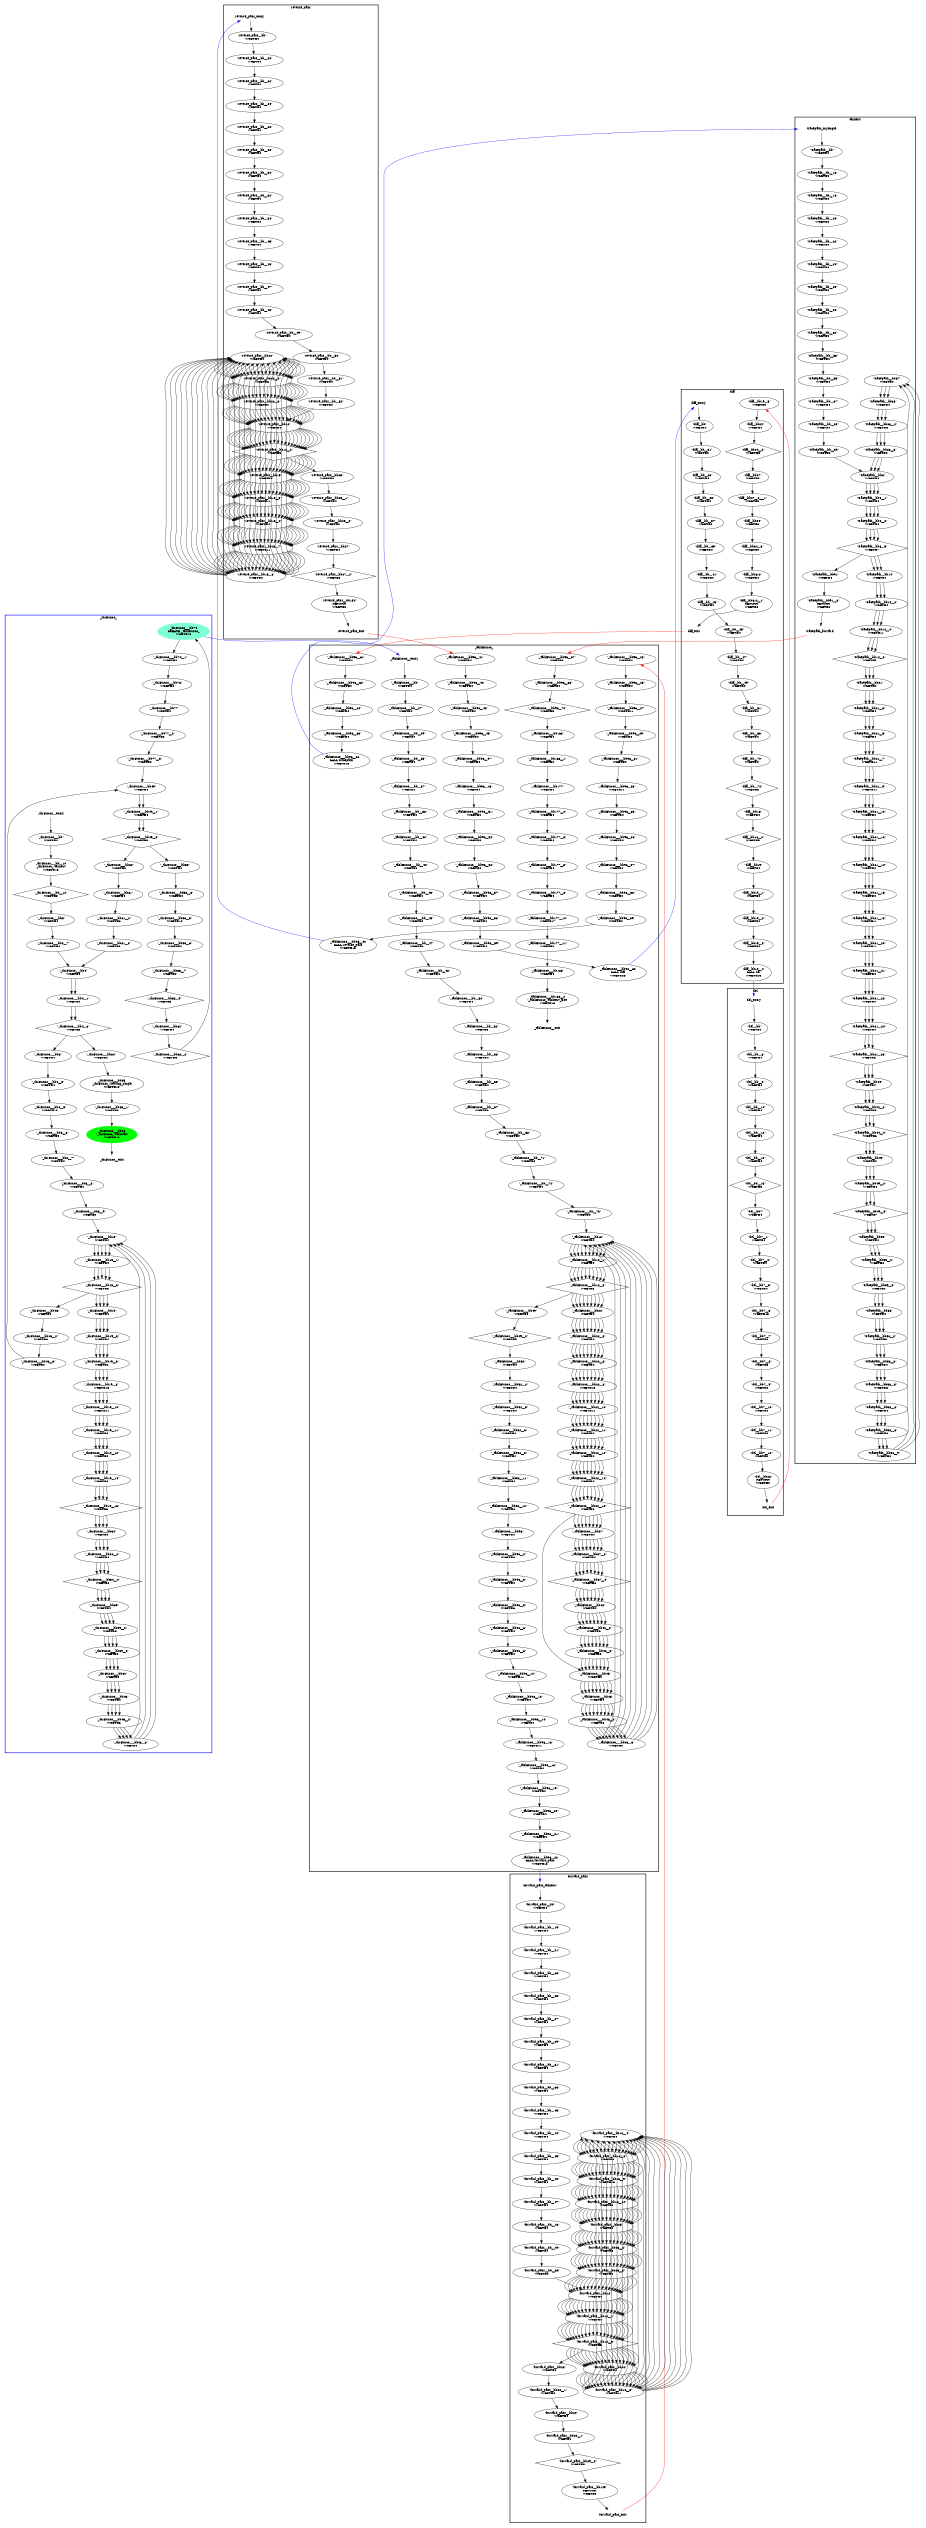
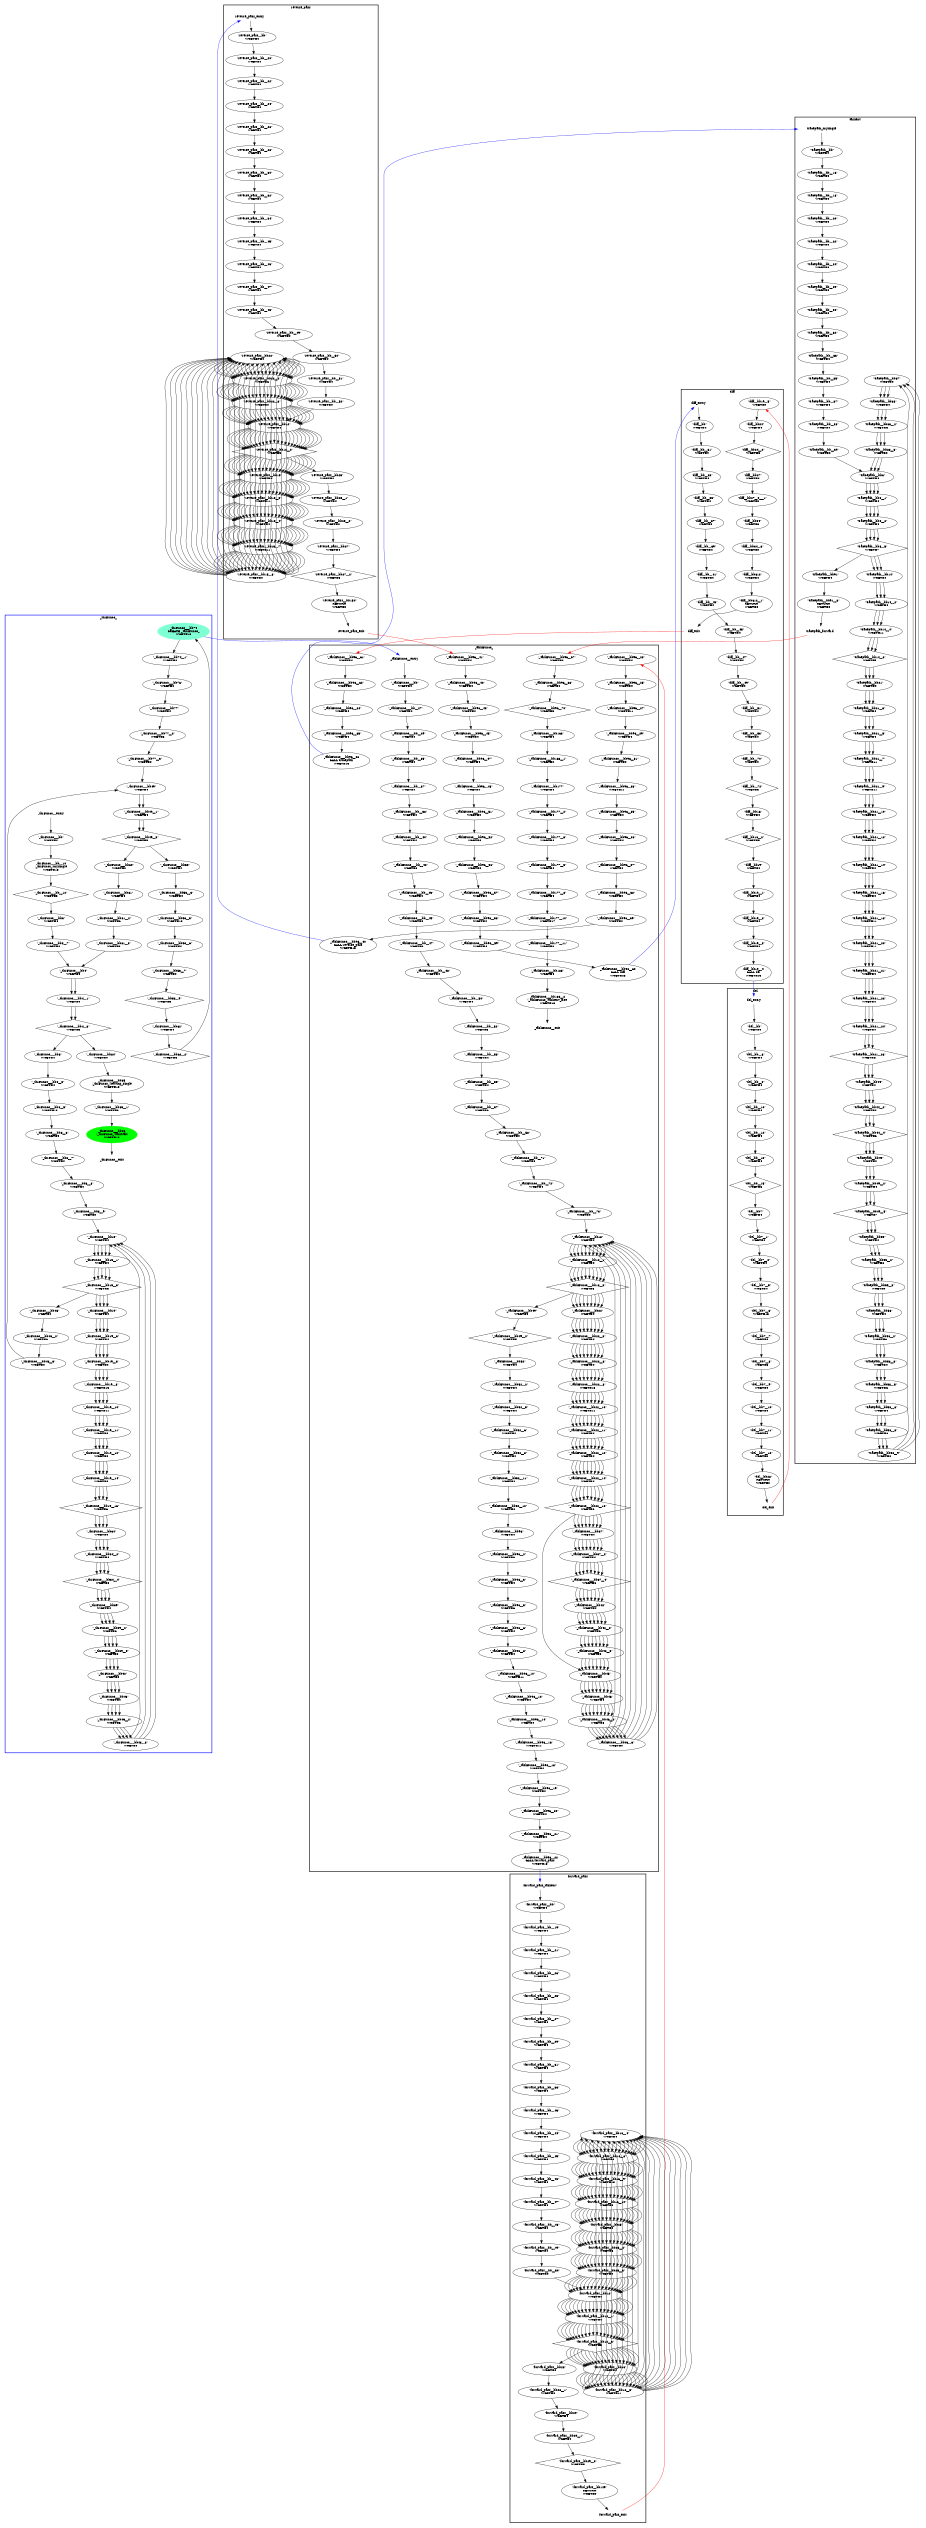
node "_thrFunc0___bb__10 (_thrFunc0_)taskenv WCET=13": label "_thrFunc0___bb__10 (_thrFunc0_)taskenv WCET=13" -> "_thrFunc0___bb__10 (_thrFunc0_)mysingle WCET=13"
